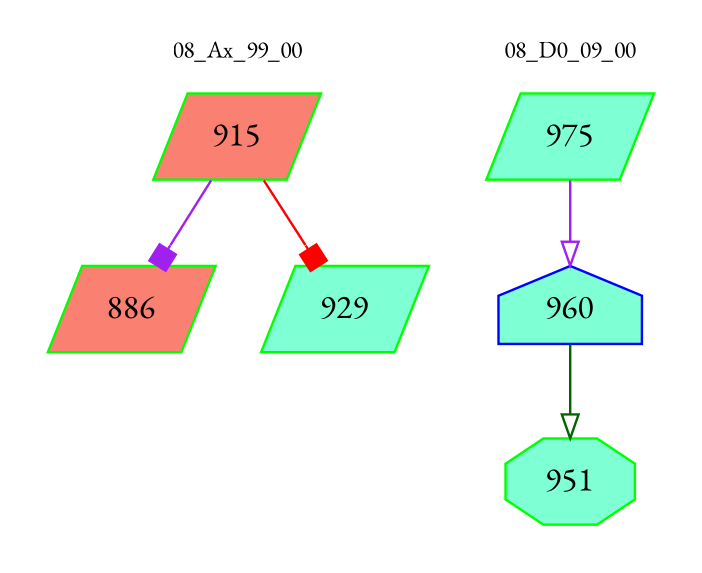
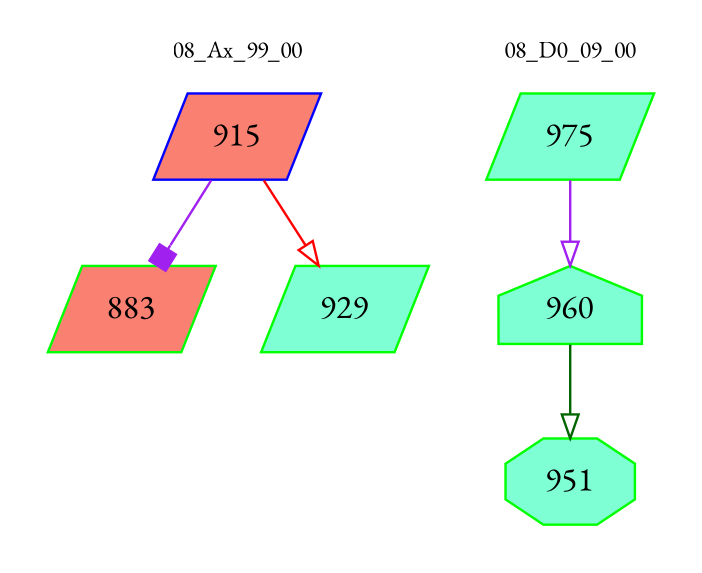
node "915": color green -> blue
edge "915" -> "929": arrowhead box -> onormal
node "886": label "886" -> "883"
node "960": color blue -> green
